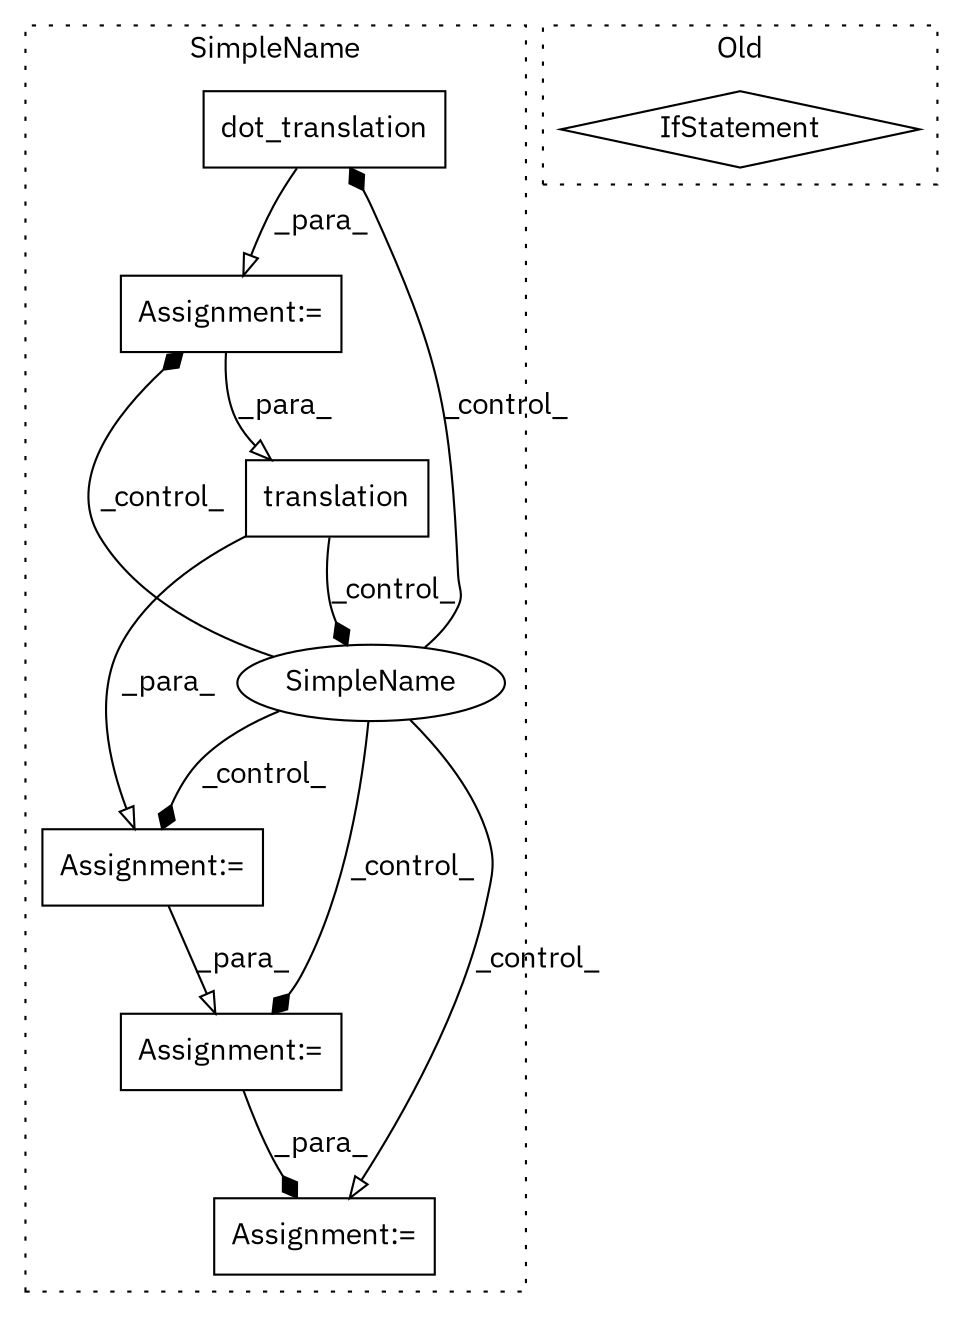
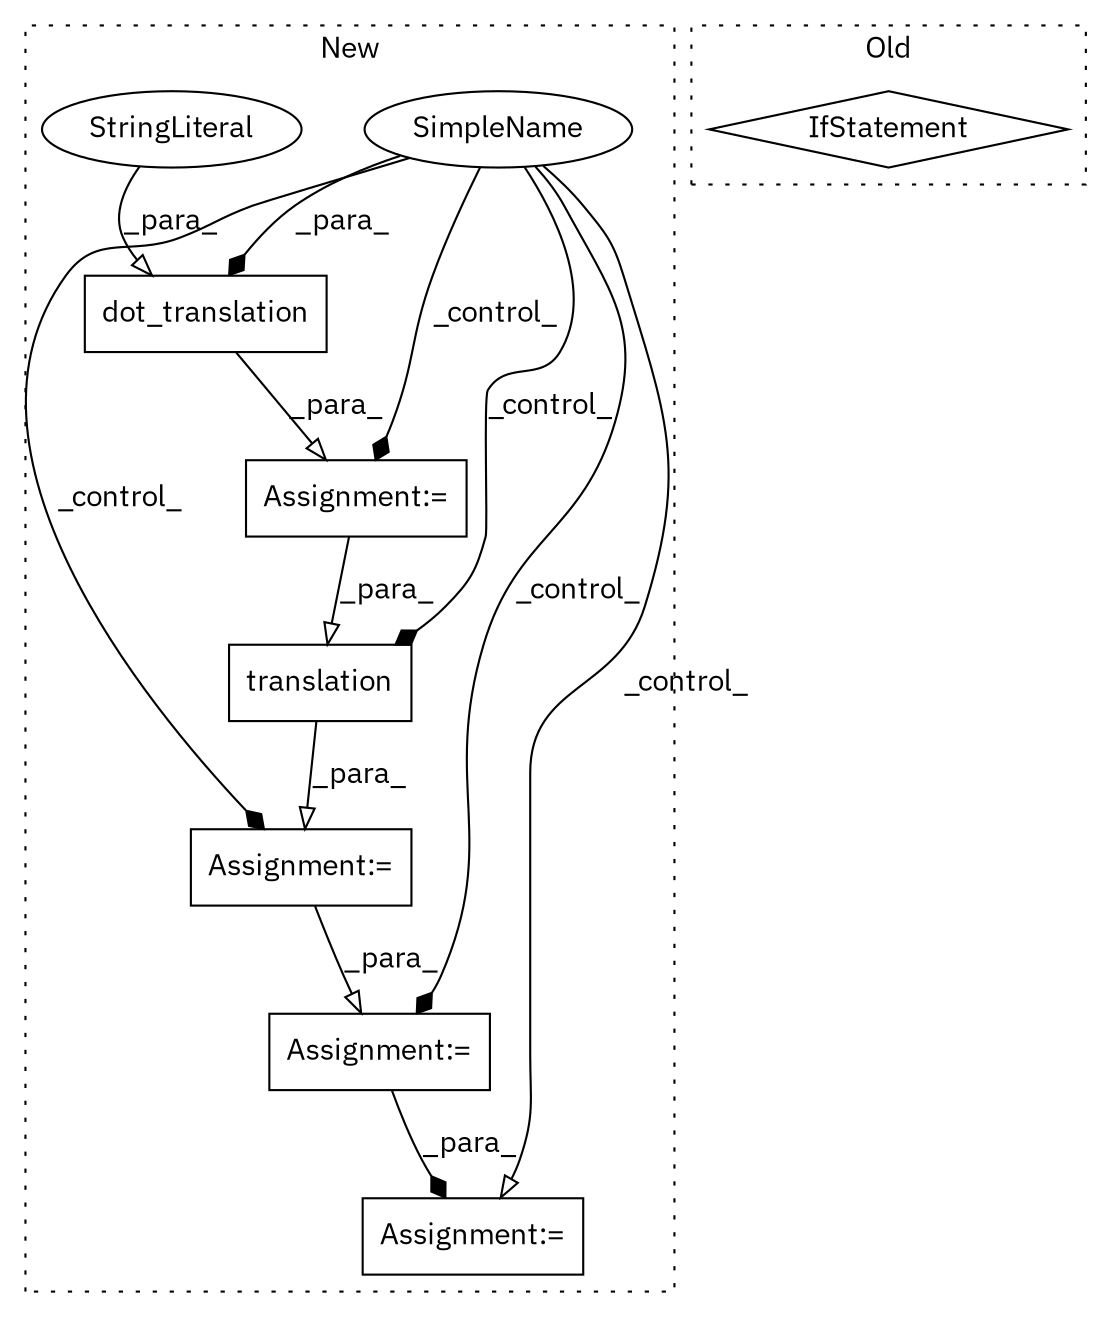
cluster "SimpleName": label "SimpleName" -> "New"
node "StringLiteral": added
edge "SimpleName" -> "dot_translation": label "_control_" -> "_para_"
edge "translation" -> "SimpleName": reversed
